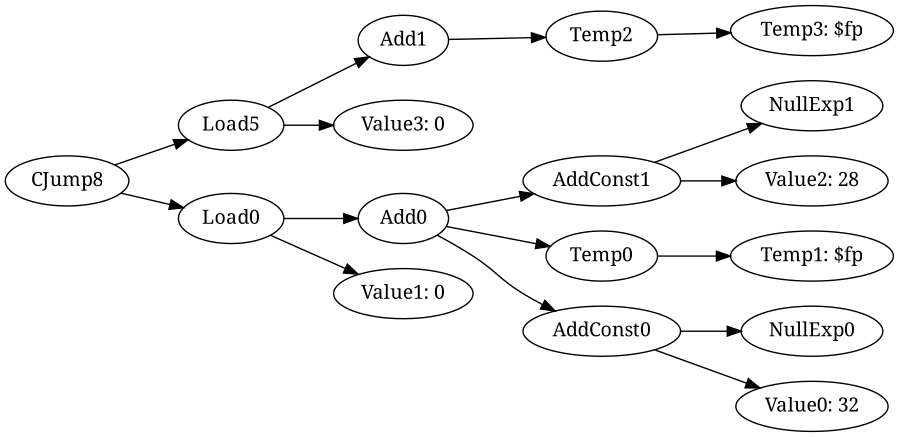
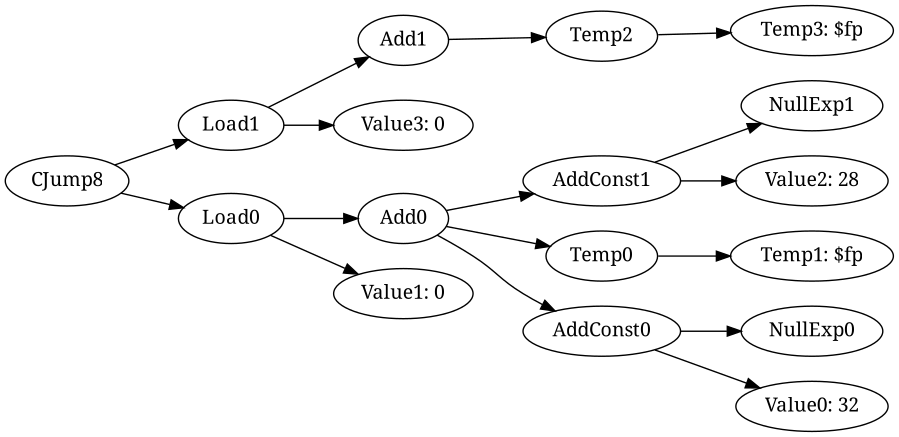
node "Load5": label "Load5" -> "Load1"
